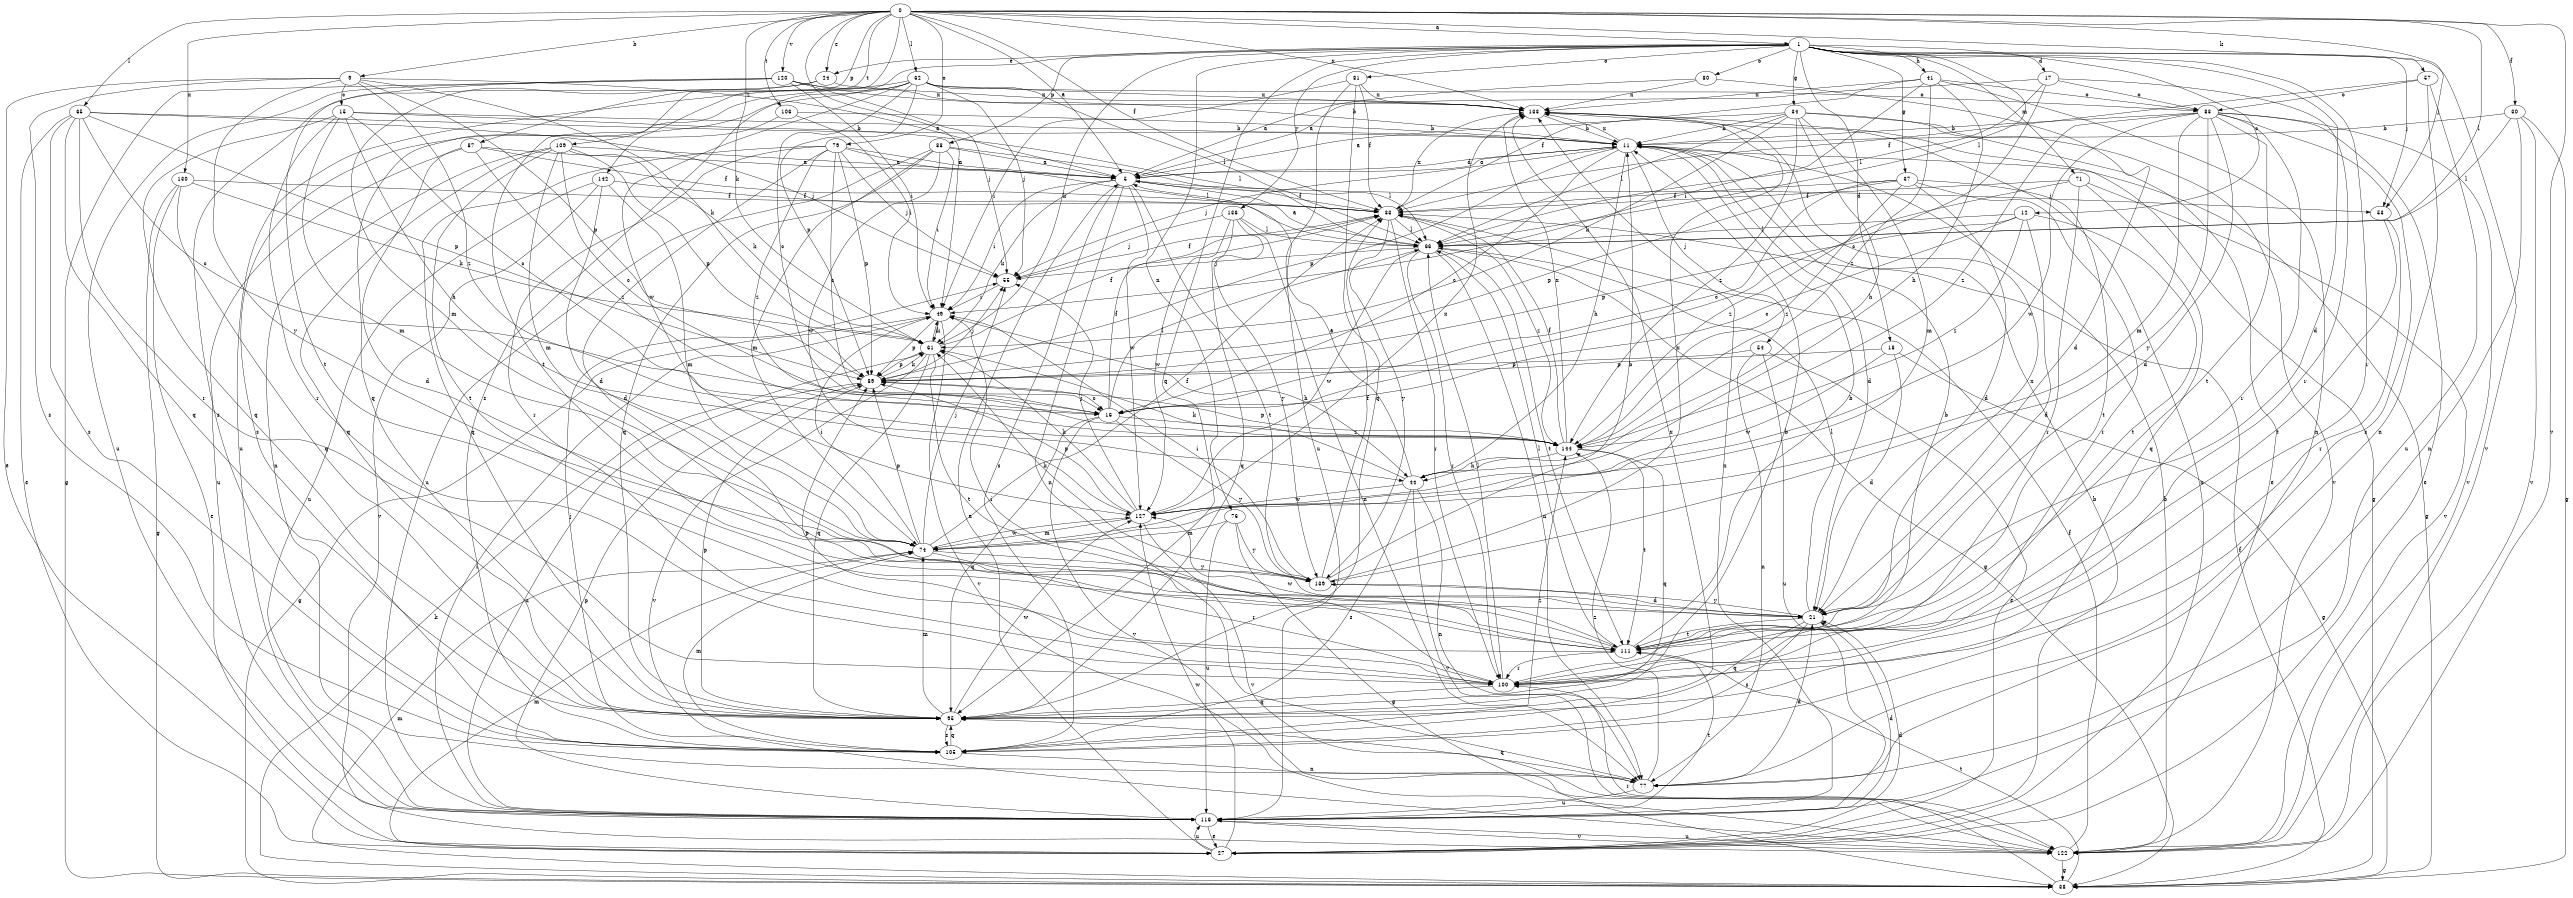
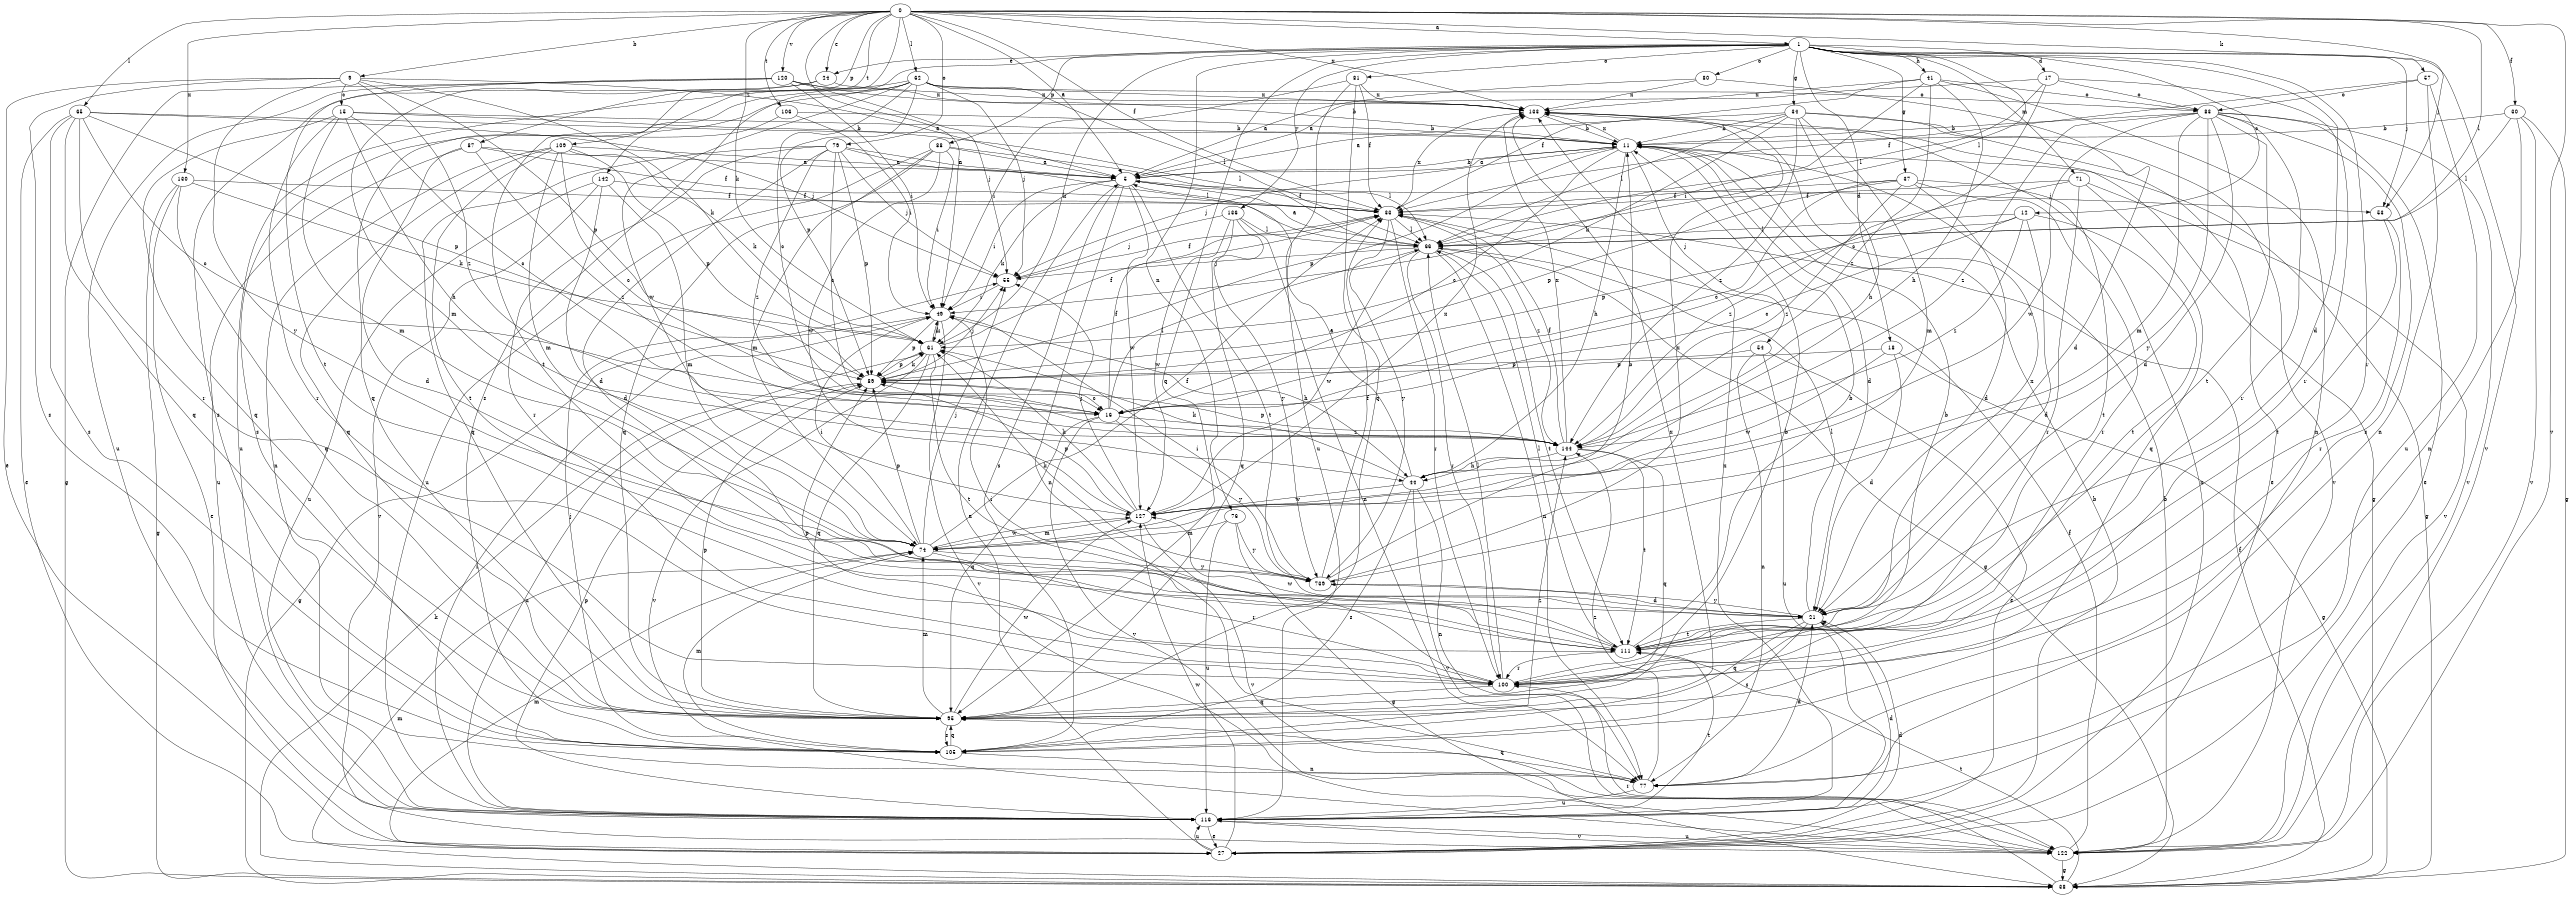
edge "5" -> "11": label "d" -> "b"
node "139": label "139" -> "739"
